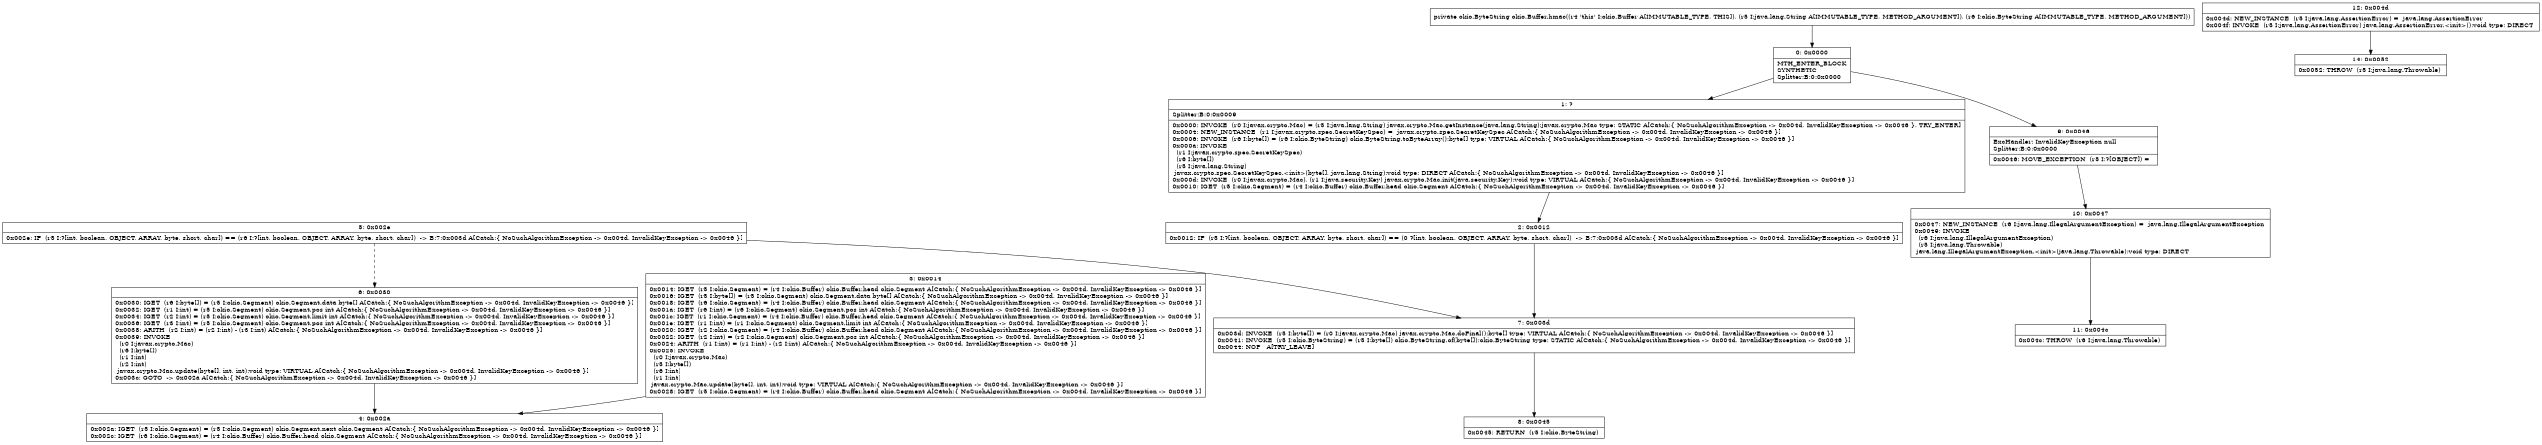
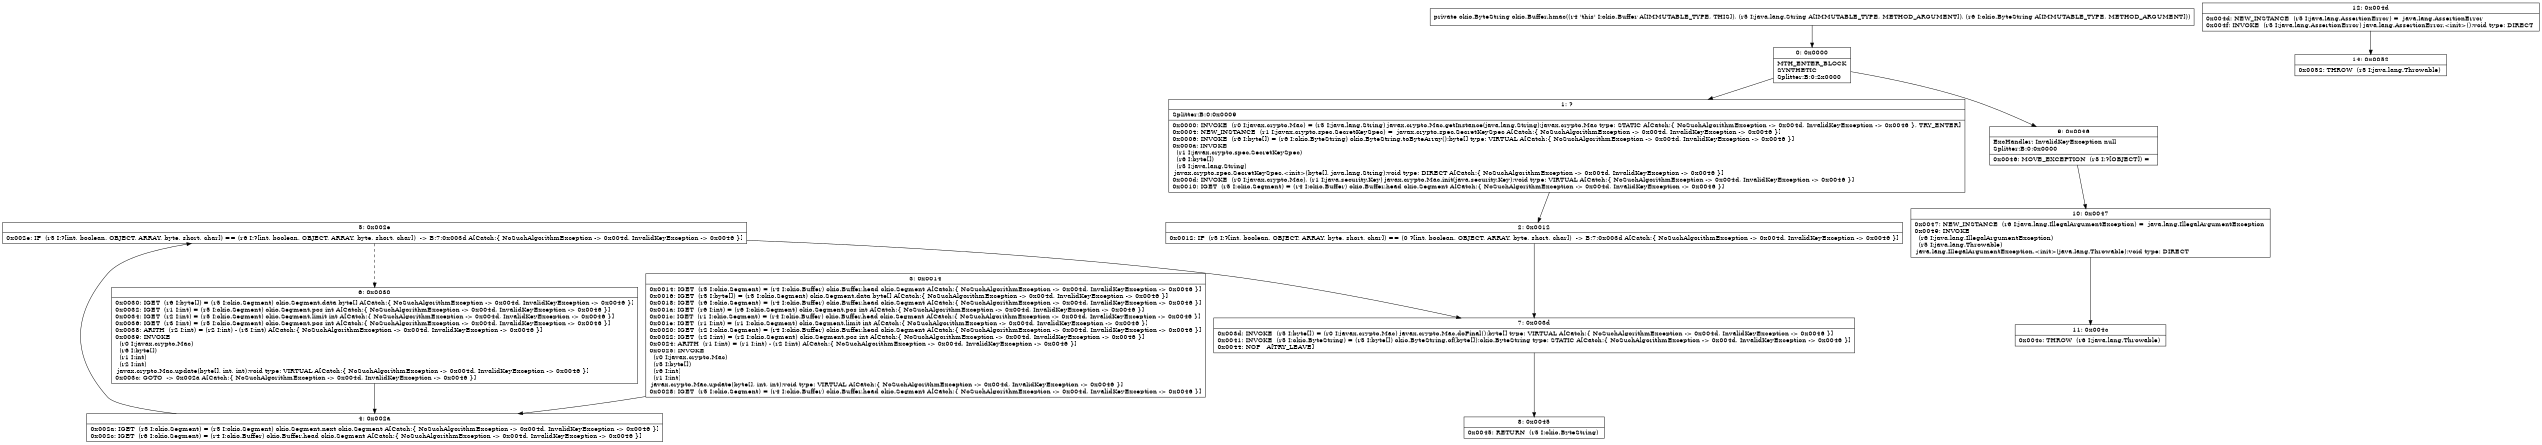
node "0: 0x0000": text "Splitter:B:0:0x0000" -> "Splitter:B:0:2x0000"
edge "4: 0x002a" -> "5: 0x002e": added
